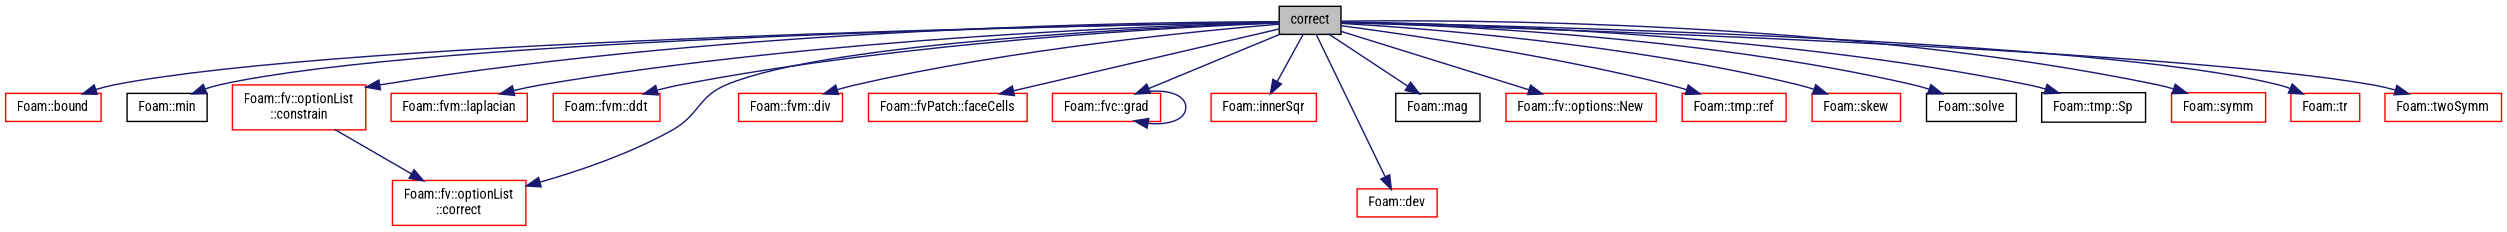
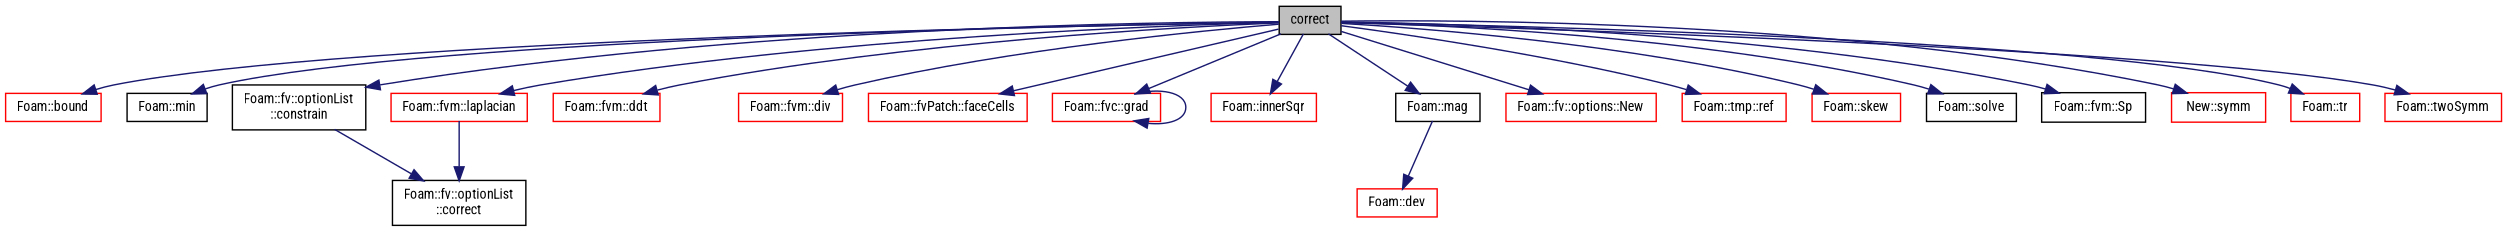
edge "correct" -> "Foam::fv::optionList ::correct": now "Foam::fvm::laplacian" -> "Foam::fv::optionList ::correct"
edge "correct" -> "Foam::dev": now "Foam::mag" -> "Foam::dev"
node "Foam::fv::optionList ::constrain": color red -> black
node "Foam::tmp::Sp": label "Foam::tmp::Sp" -> "Foam::fvm::Sp"
node "Foam::symm": label "Foam::symm" -> "New::symm"
node "Foam::fv::optionList ::correct": color red -> black
